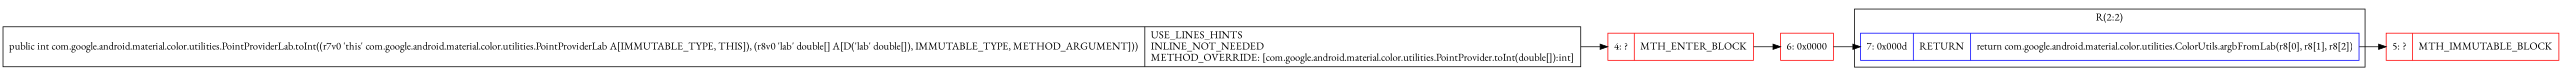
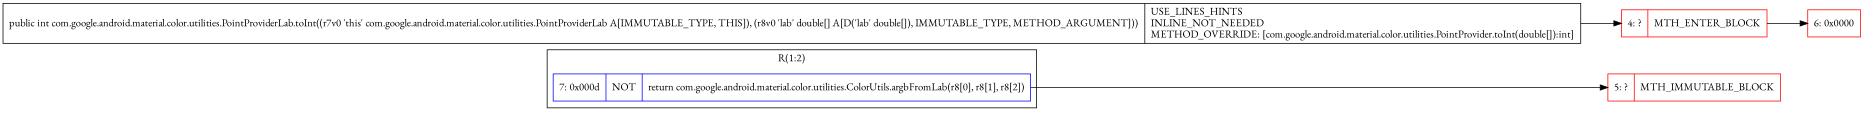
cluster "R(2:2)": label "R(2:2)" -> "R(1:2)"
node "7: 0x000d": text "RETURN" -> "NOT"
edge "6: 0x0000" -> "7: 0x000d": removed
